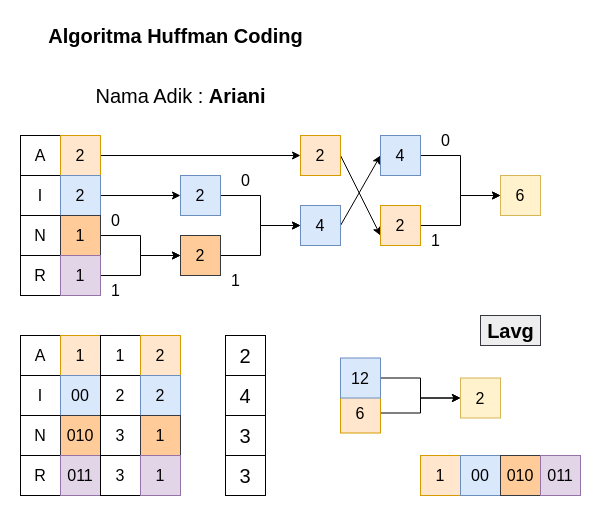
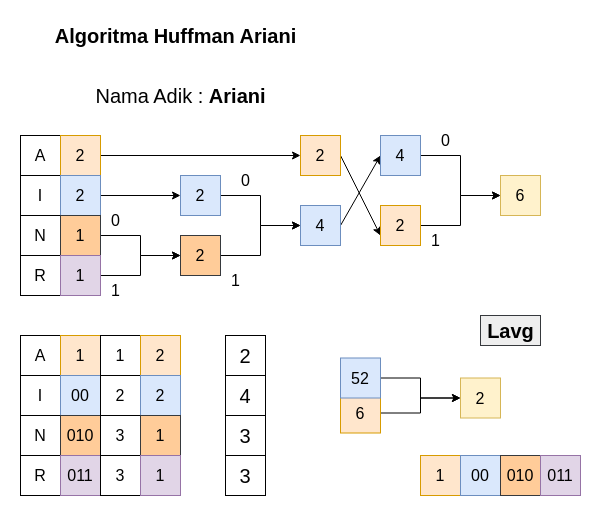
node "Algoritma Huffman Coding": label "Algoritma Huffman Coding" -> "Algoritma Huffman Ariani"
node "12": label "12" -> "52"
